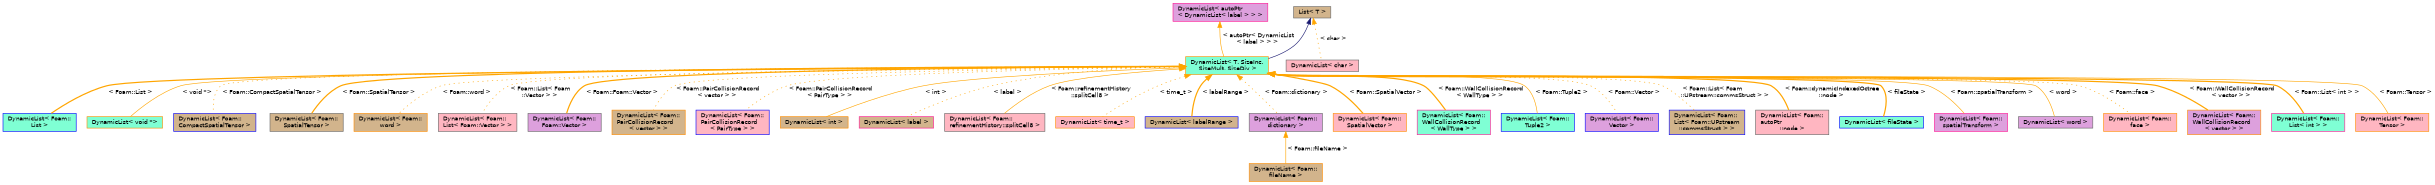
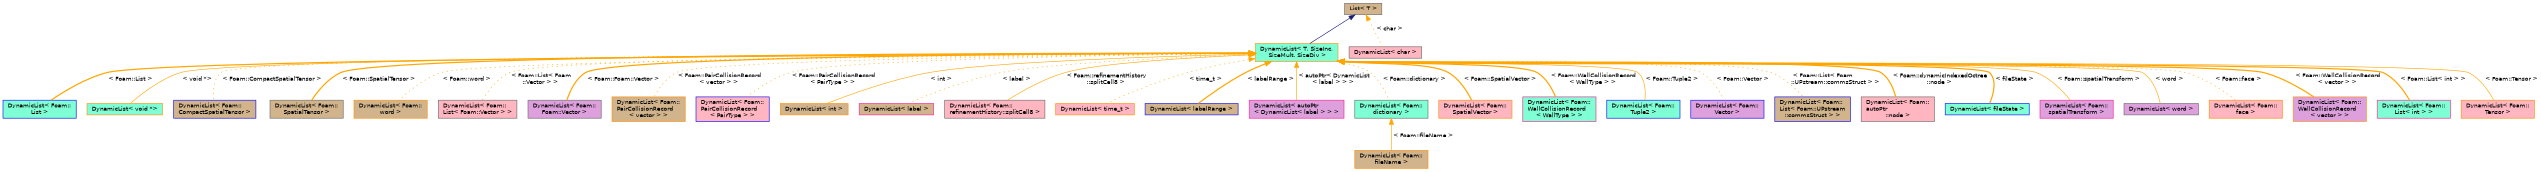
edge "DynamicList< T, SizeInc, SizeMult, SizeDiv >" -> "DynamicList< autoPtr < DynamicList< label > > >": reversed
node "DynamicList< Foam:: dictionary >": fillcolor plum -> aquamarine
